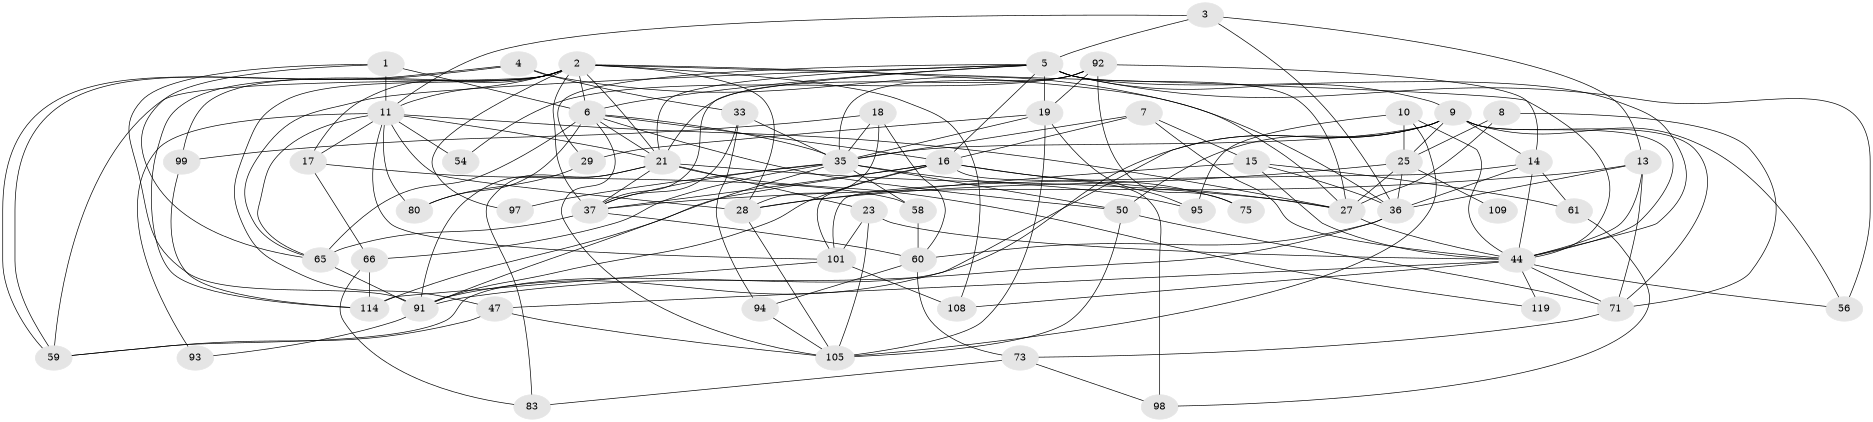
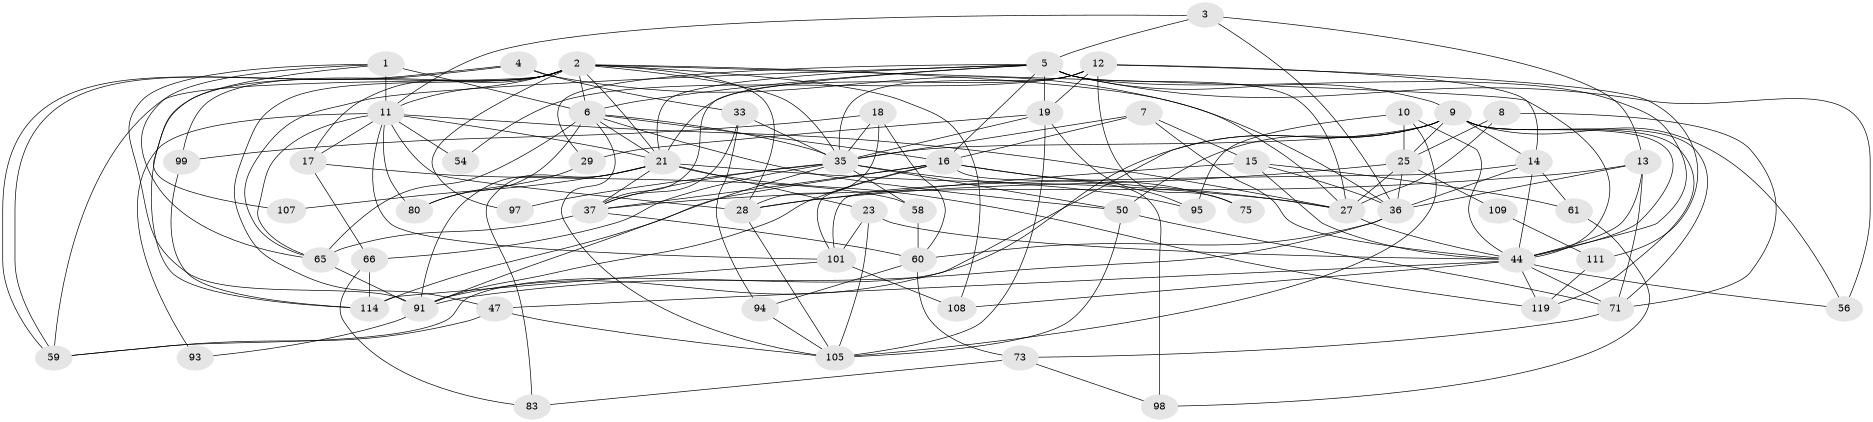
node "92": label "92" -> "12"
edge "9" -- "119": added
edge "2" -- "37": now "2" -- "35"
node "107": added
node "111": added
